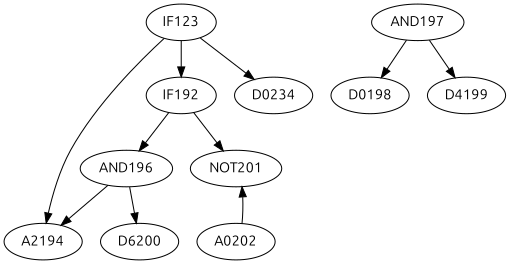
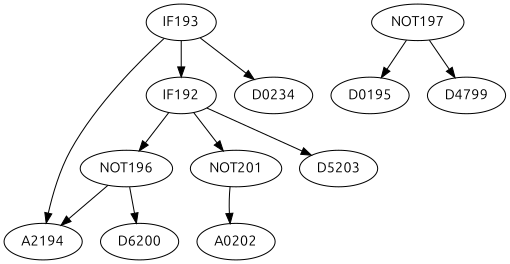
node "IF123": label "IF123" -> "IF193"
node "AND197": label "AND197" -> "NOT197"
node "D0198": label "D0198" -> "D0195"
node "D4199": label "D4199" -> "D4799"
node "AND196": label "AND196" -> "NOT196"
node "D5203": added
edge "A0202" -> "NOT201": reversed
